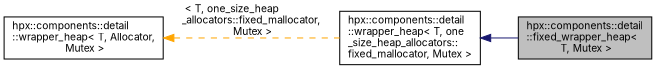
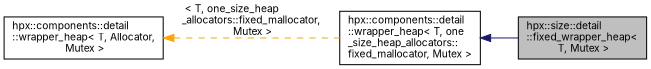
node "hpx::components::detail ::fixed_wrapper_heap< T, Mutex >": label "hpx::components::detail ::fixed_wrapper_heap< T, Mutex >" -> "hpx::size::detail ::fixed_wrapper_heap< T, Mutex >"
